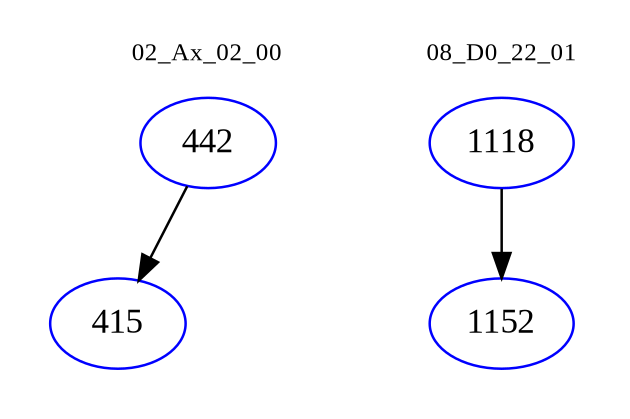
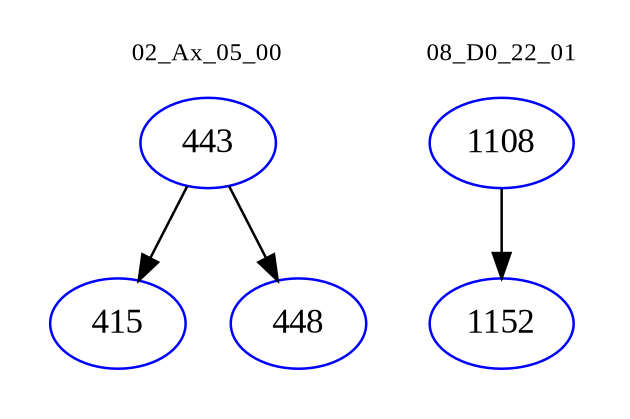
cluster "02_Ax_02_00": label "02_Ax_02_00" -> "02_Ax_05_00"
node "442": label "442" -> "443"
node "1118": label "1118" -> "1108"
node "448": added
